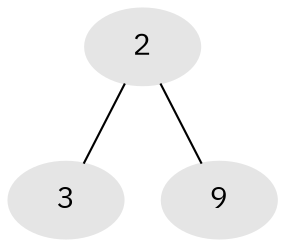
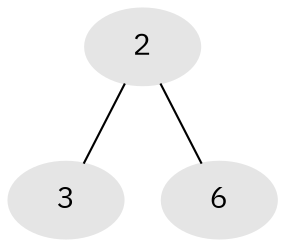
node "9": label "9" -> "6"
